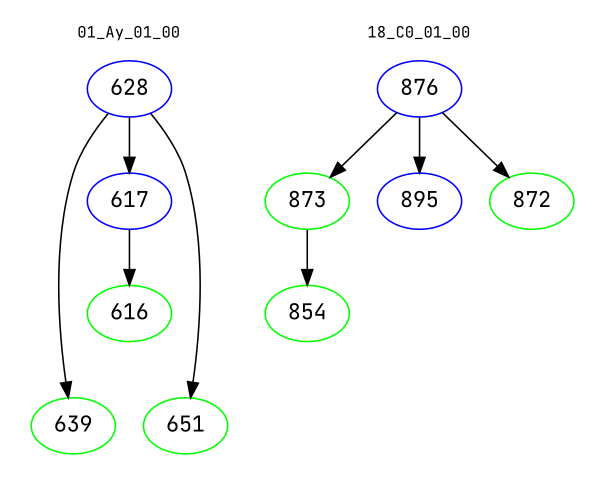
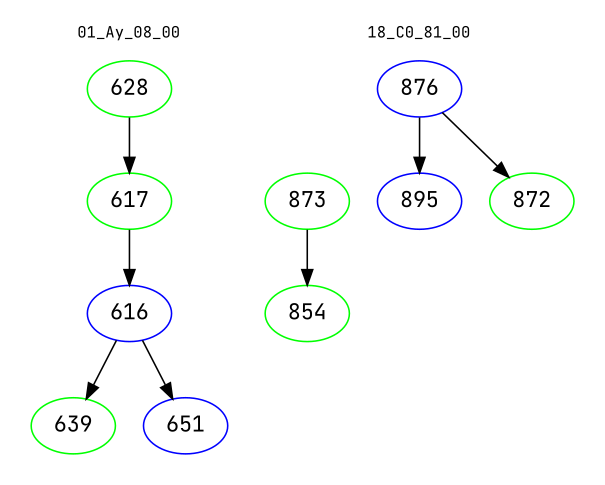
cluster "01_Ay_01_00": label "01_Ay_01_00" -> "01_Ay_08_00"
cluster "18_C0_01_00": label "18_C0_01_00" -> "18_C0_81_00"
node "628": color blue -> green
edge "876" -> "873": removed
node "617": color blue -> green
edge "628" -> "639": now "616" -> "639"
edge "628" -> "651": now "616" -> "651"
node "616": color green -> blue
node "651": color green -> blue
